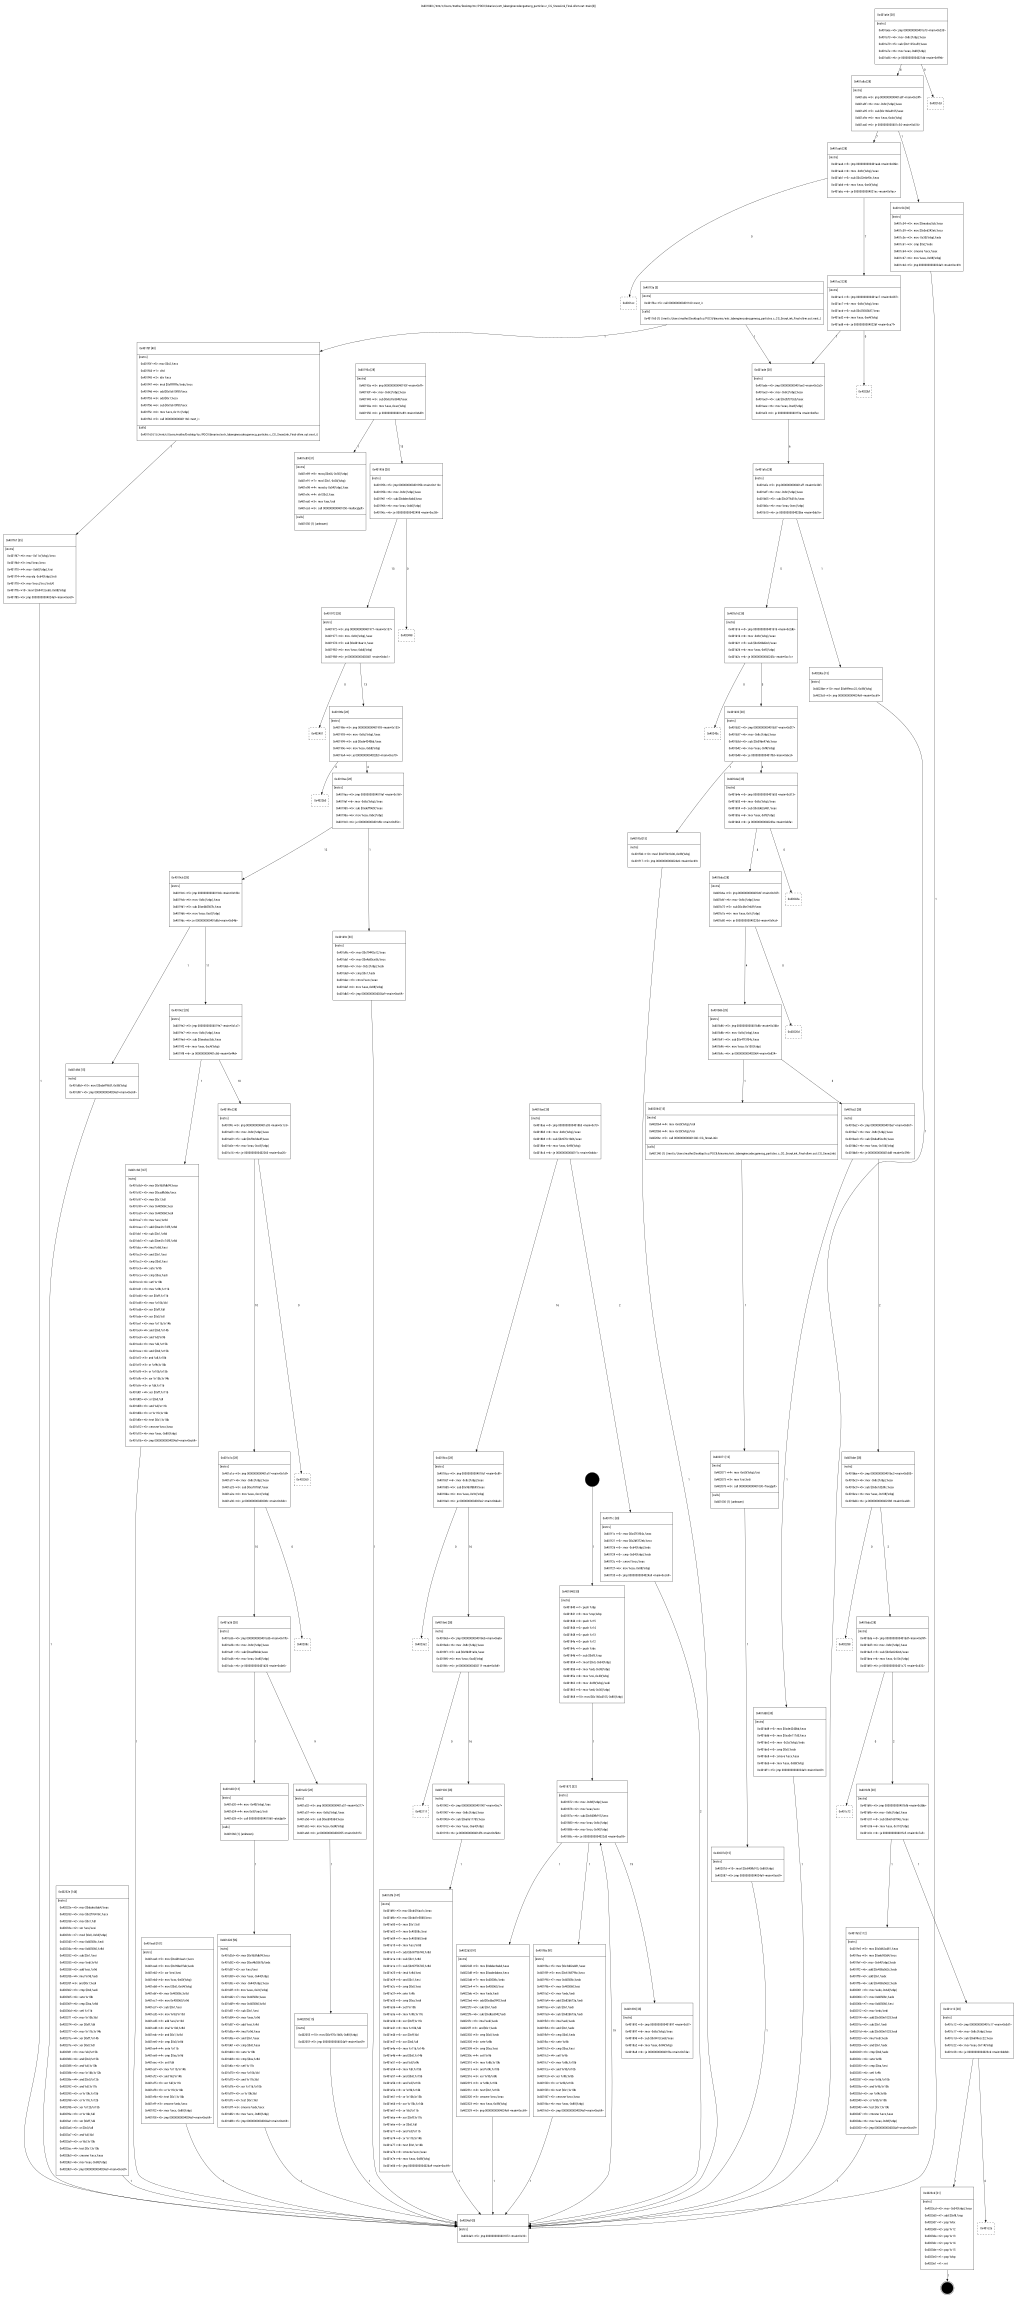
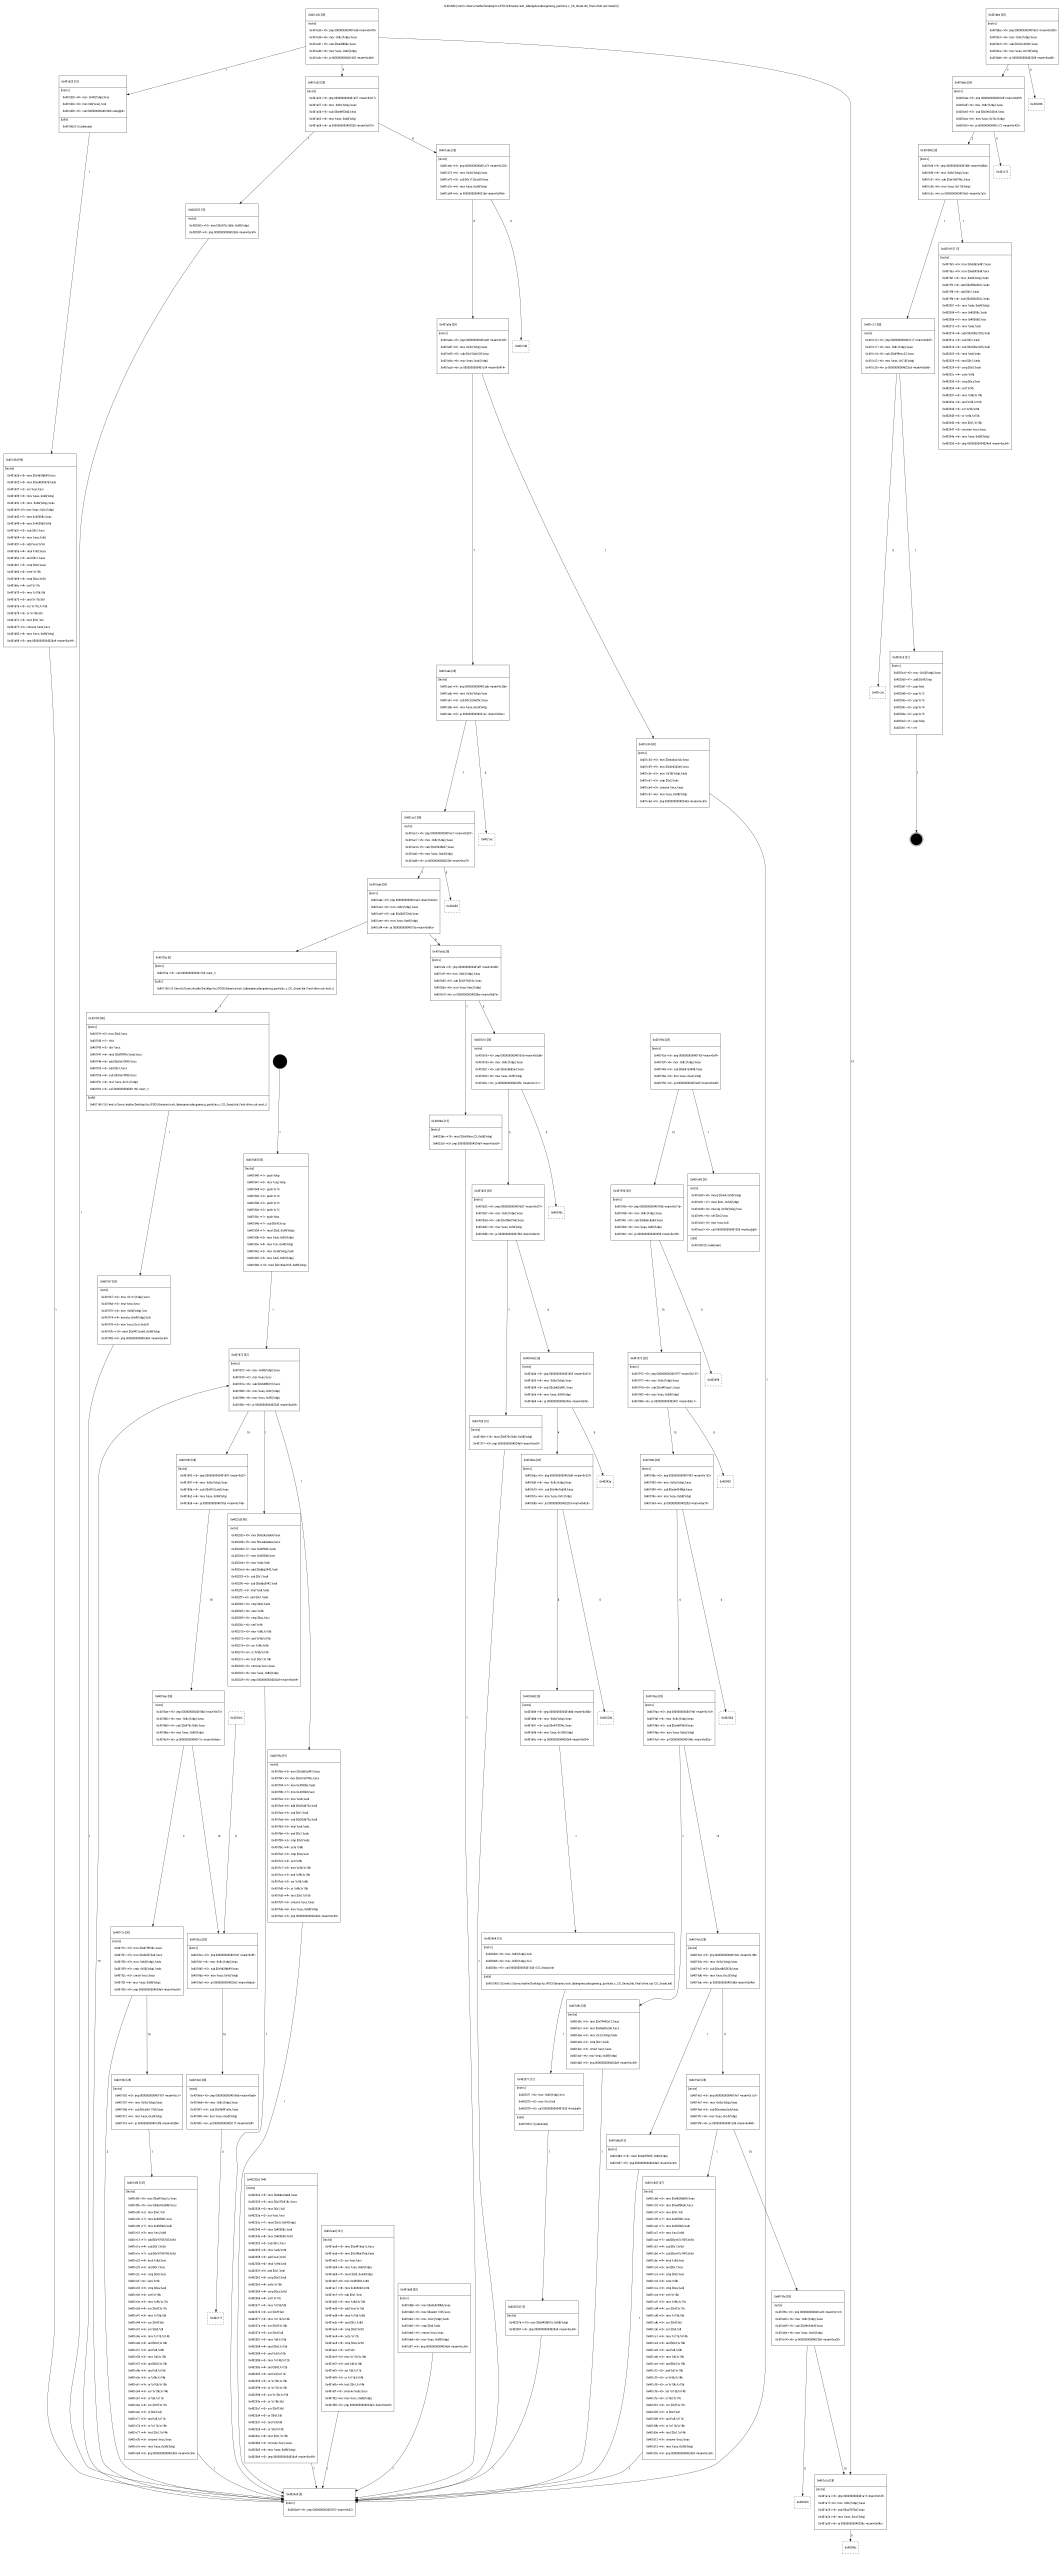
edge "0x401a52 [28]" -> "0x401a6e [28]": added, label "8"
edge "0x401f3a [5]" -> "0x401ade [28]": reversed
node "0x401ba2 [28]": removed
edge "0x401a1a [28]" -> "0x401a36 [28]": reversed
edge "0x4018ca [28]" -> "0x4023e2": reversed
edge "0x401892 [28]" -> "0x4018ae [28]": added, label "18"
edge "0x4018e6 [28]" -> "0x401902 [28]": now "0x401f1c [30]" -> "0x401902 [28]"
edge "0x401fe5 [112]" -> "0x4024a9 [5]": removed, label "1"
